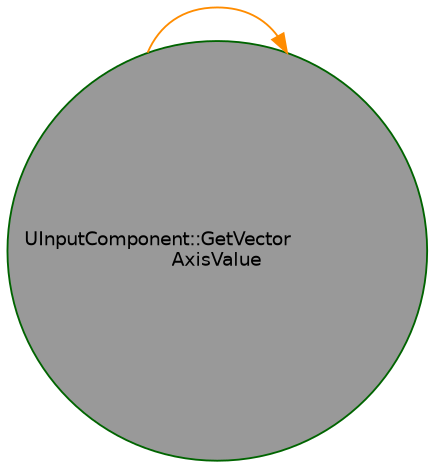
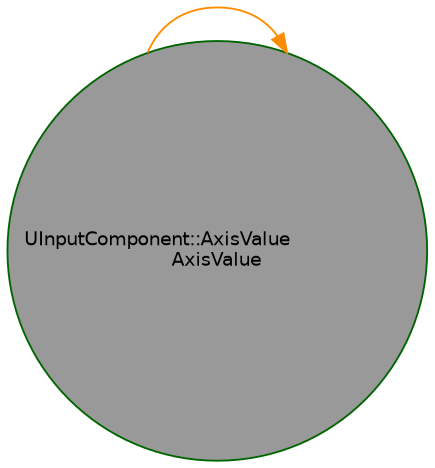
node "UInputComponent::GetVector AxisValue": label "UInputComponent::GetVector AxisValue" -> "UInputComponent::AxisValue AxisValue"
